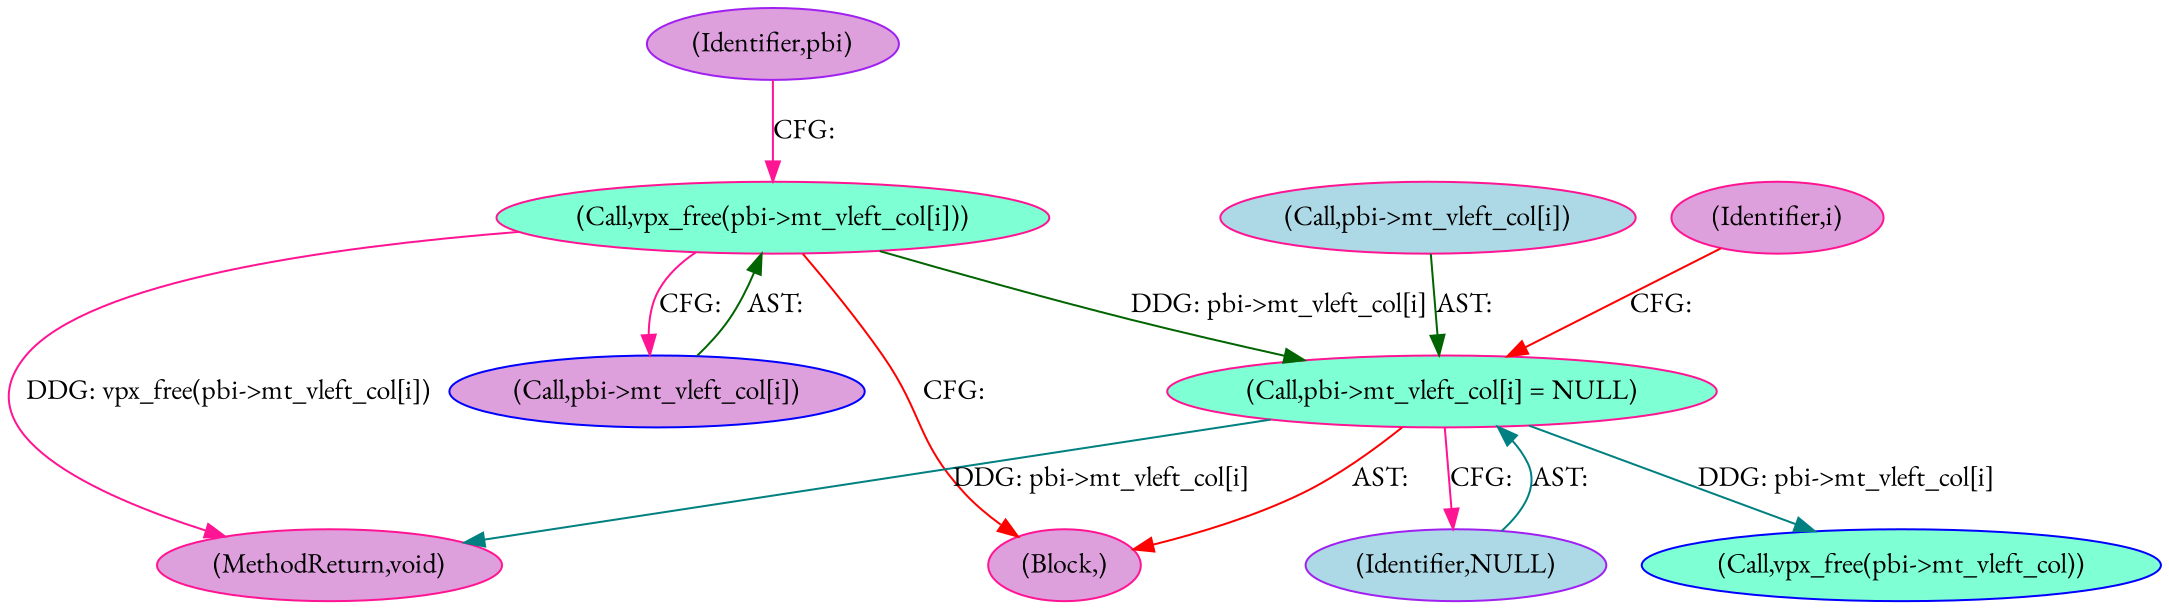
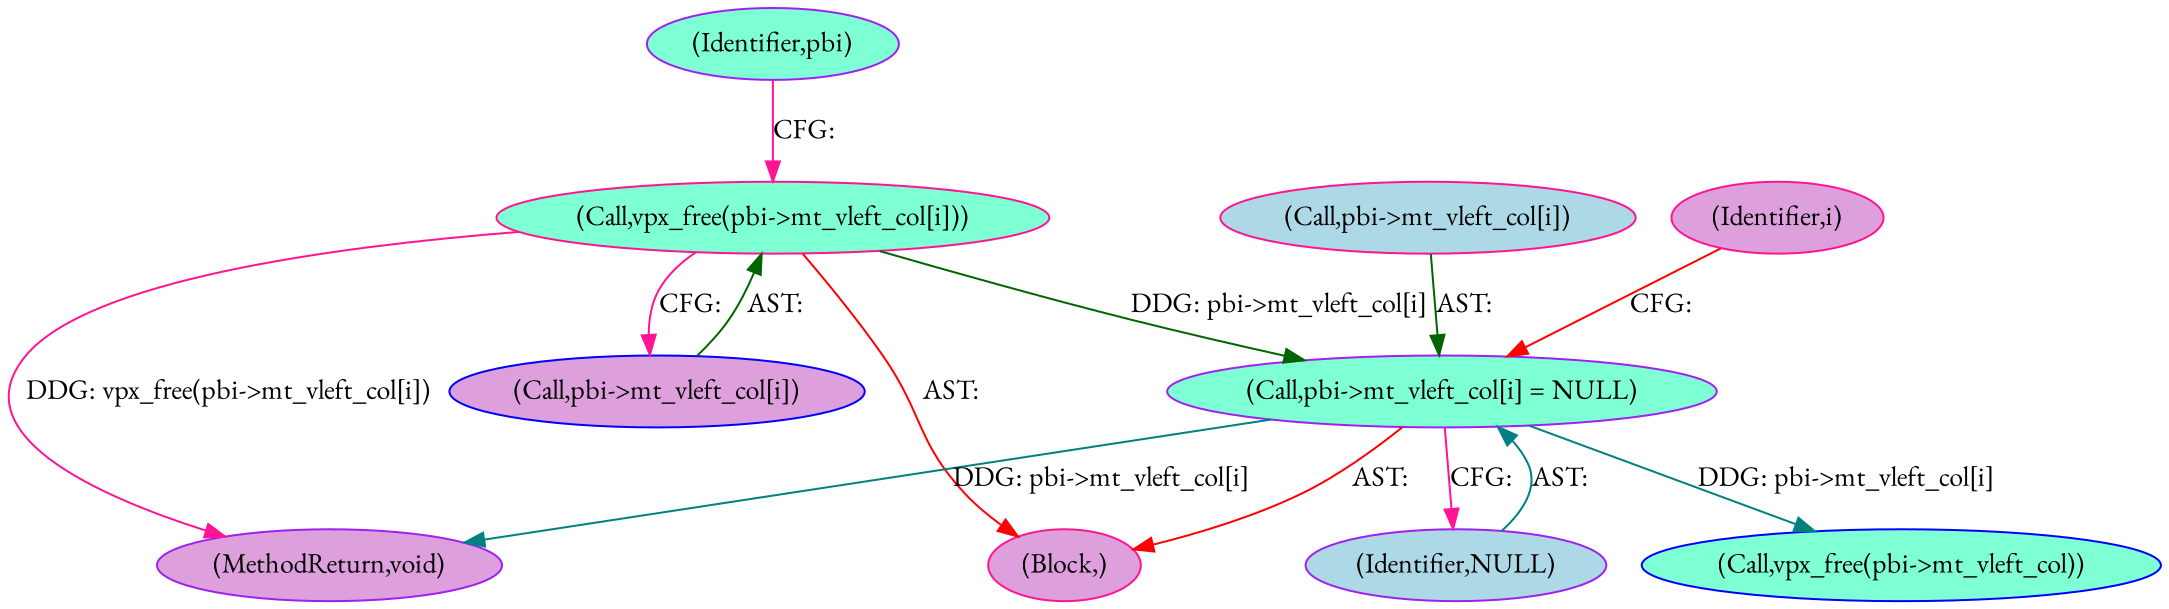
node "(Identifier,pbi)": fillcolor plum -> aquamarine
edge "(Call,vpx_free(pbi->mt_vleft_col[i]))" -> "(Block,)": label "CFG: " -> "AST: "
node "(Call,pbi->mt_vleft_col[i] = NULL)": color deeppink -> purple
node "(MethodReturn,void)": color deeppink -> purple
